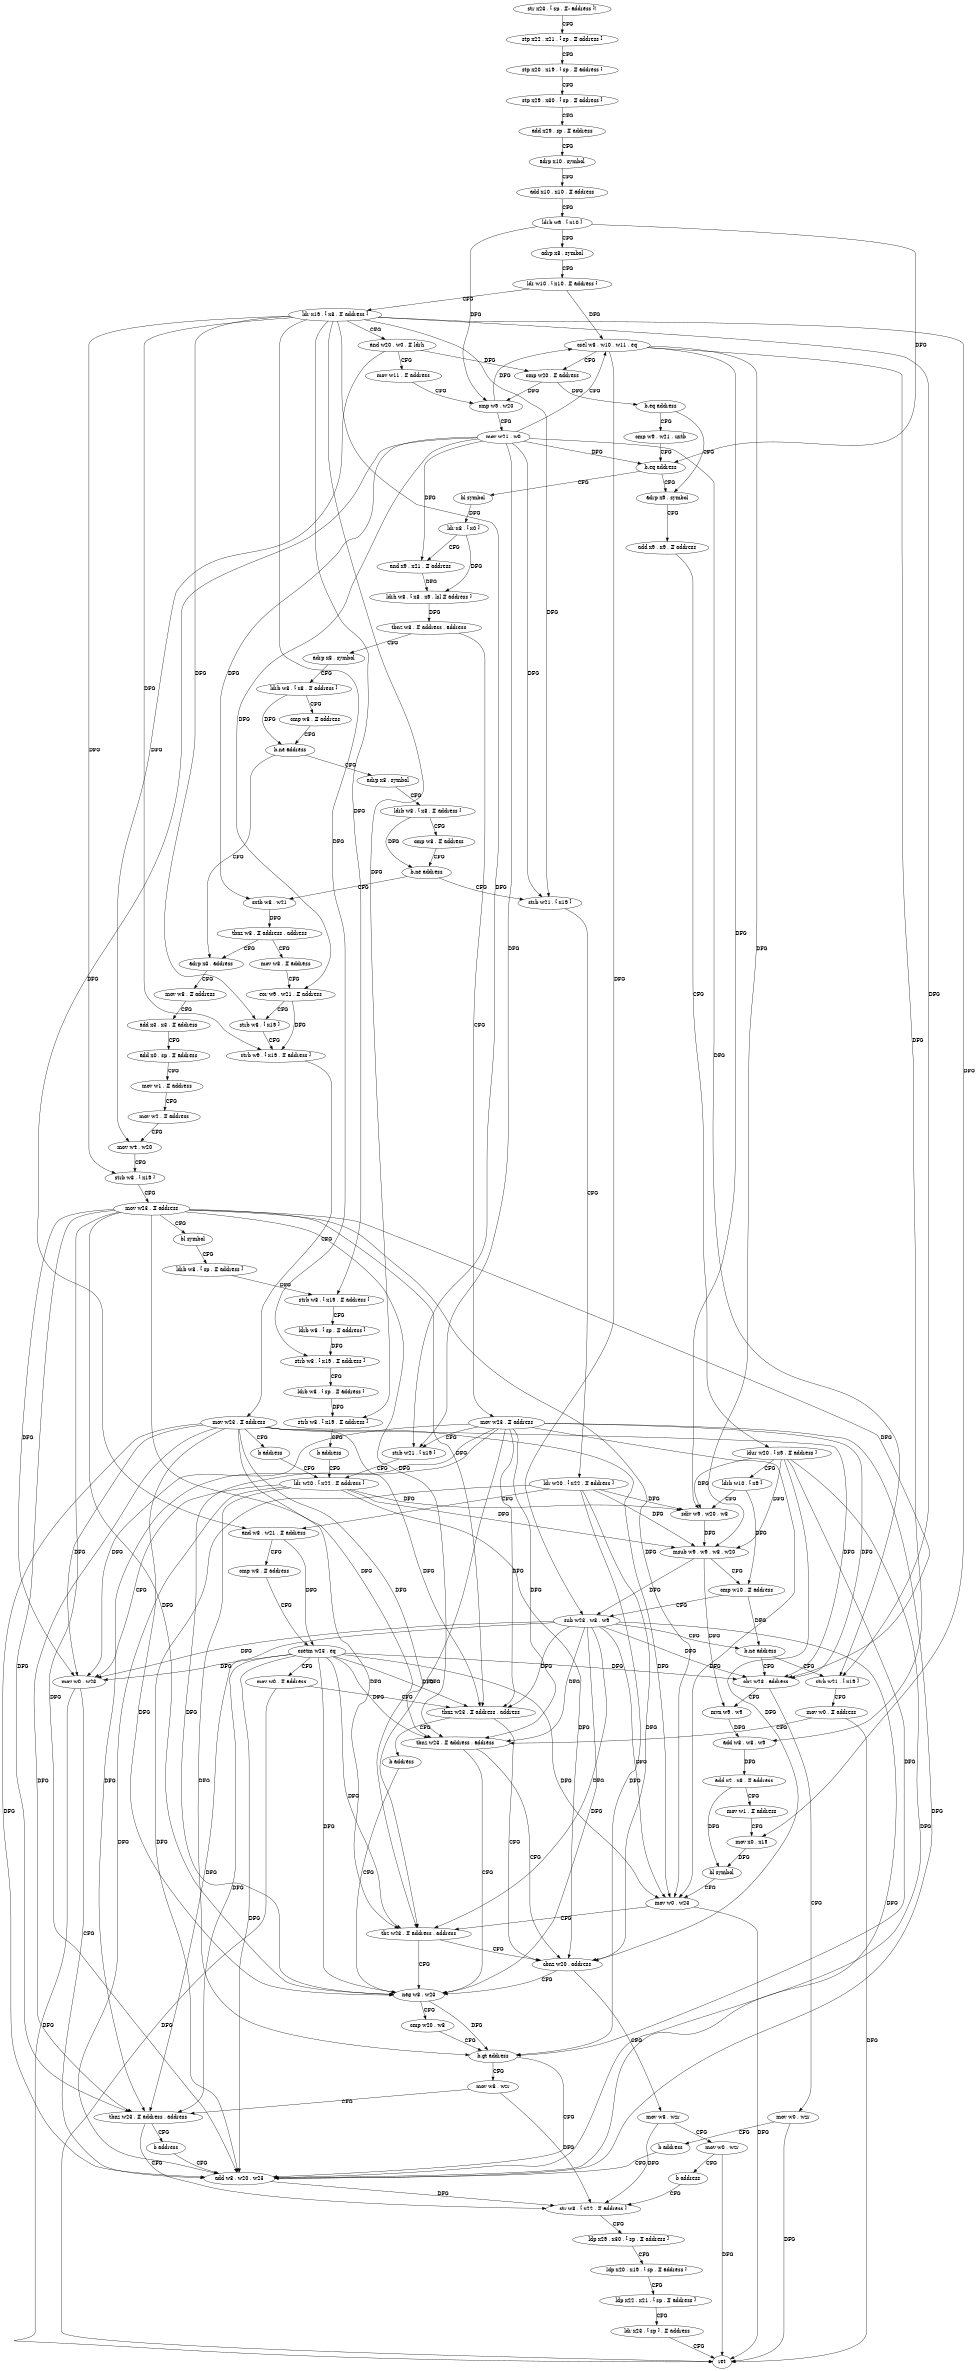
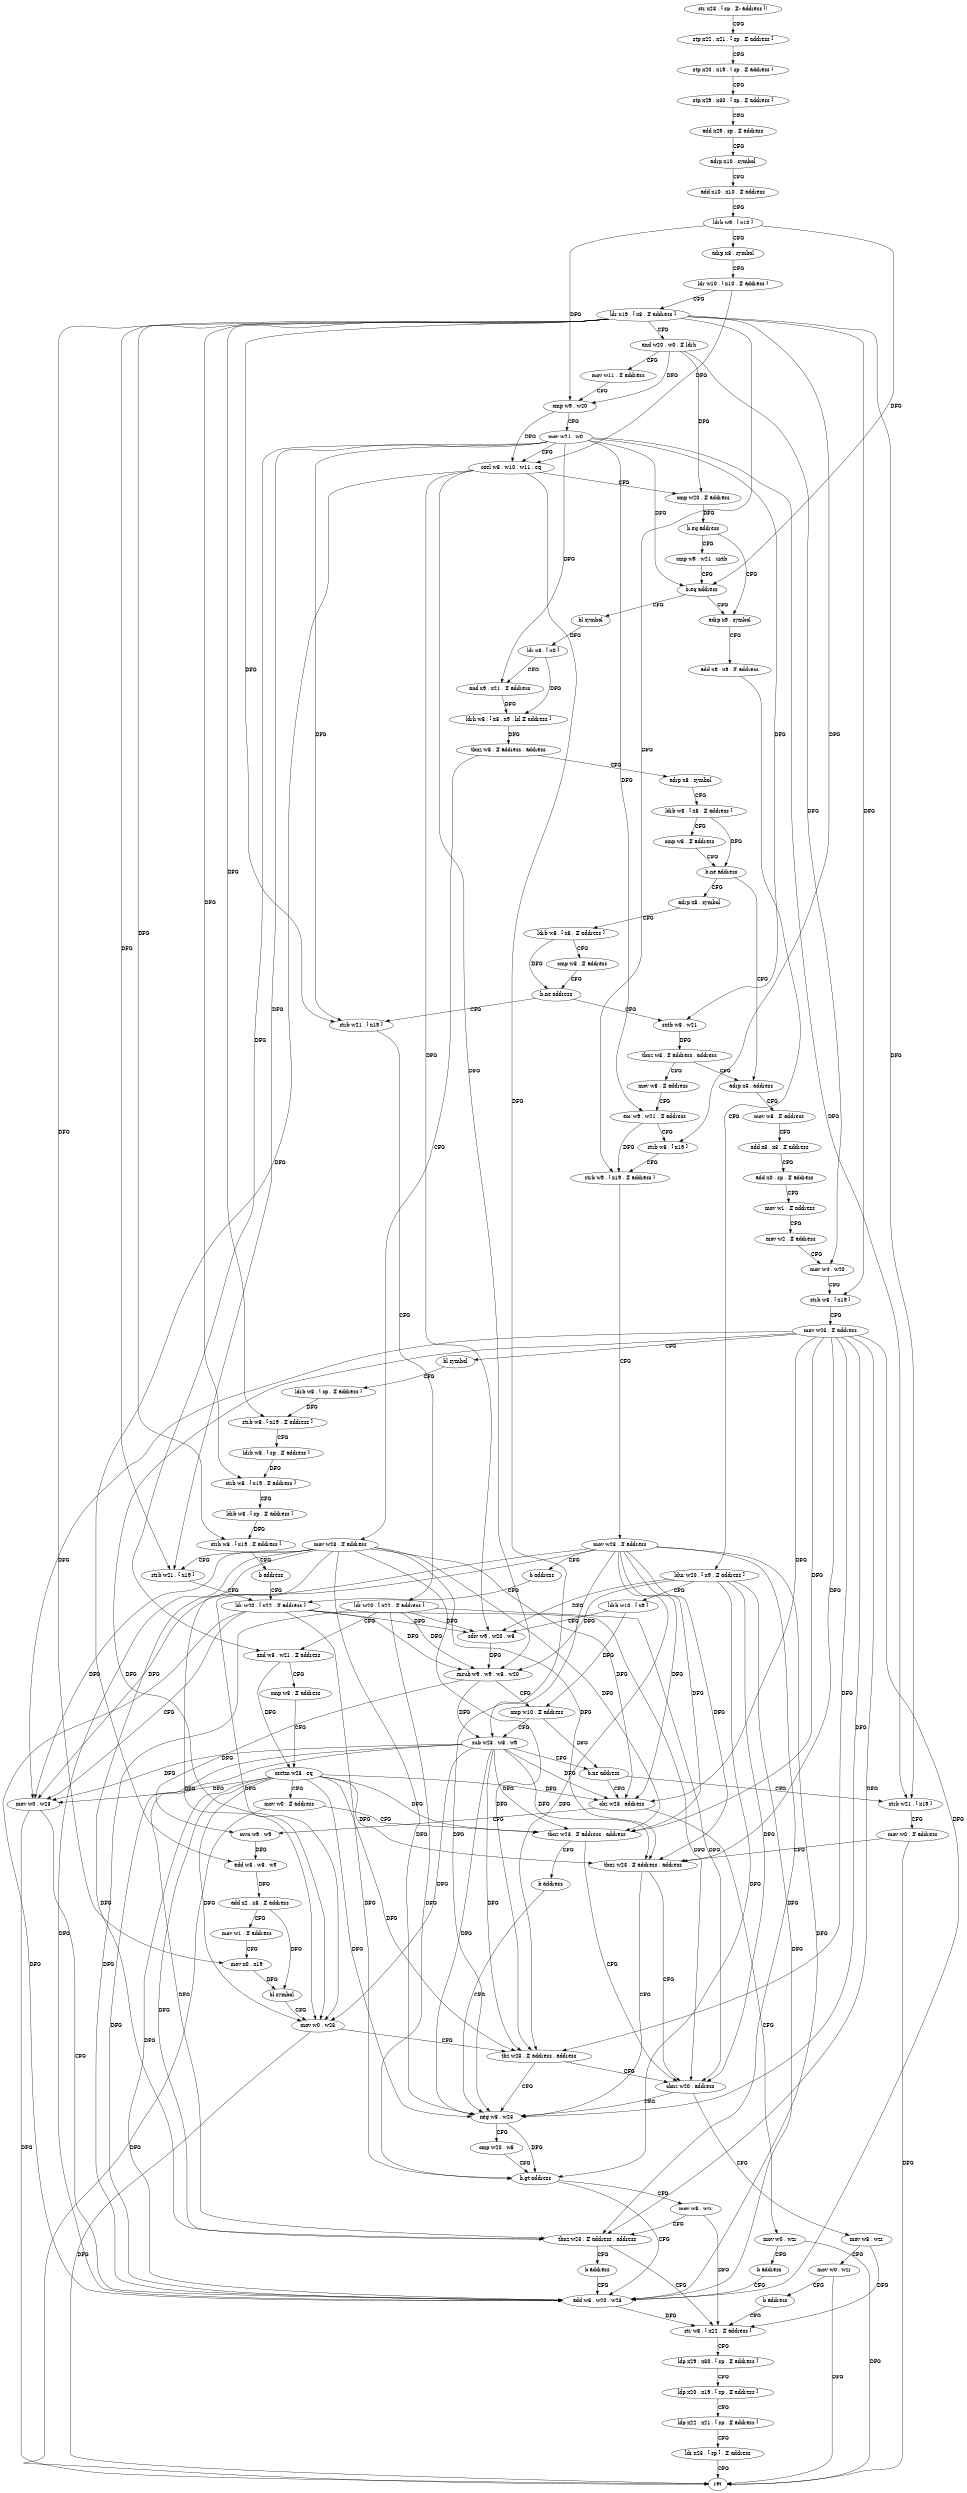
edge "cmp w20 , # address" -> "cmp w9 , w20": now "and w20 , w0 , # ldrh" -> "cmp w9 , w20"
